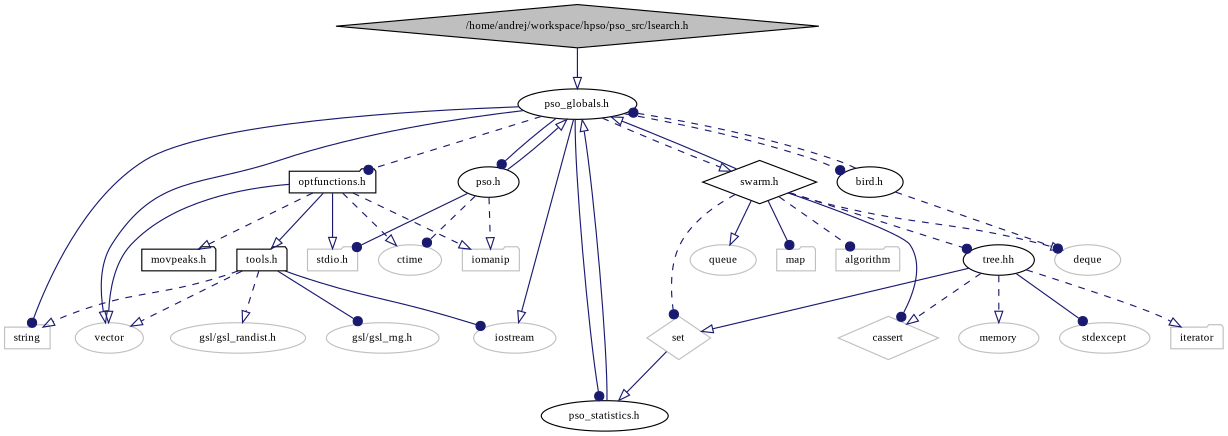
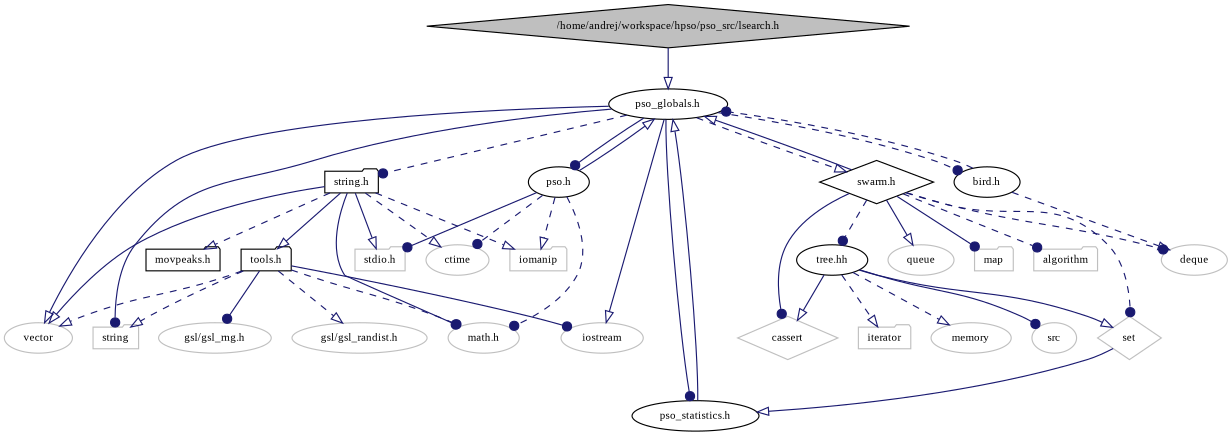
node "optfunctions.h": label "optfunctions.h" -> "string.h"
edge "tree.hh" -> "cassert": style dashed -> solid
node "math.h": added
node "stdexcept": label "stdexcept" -> "src"
